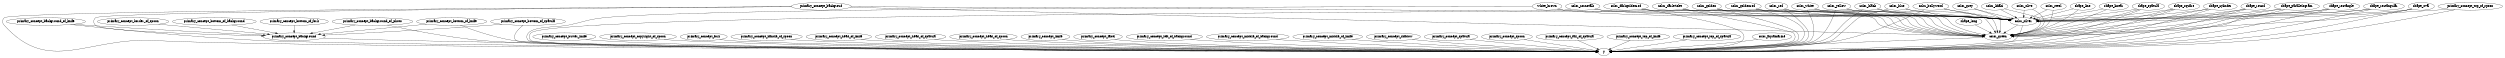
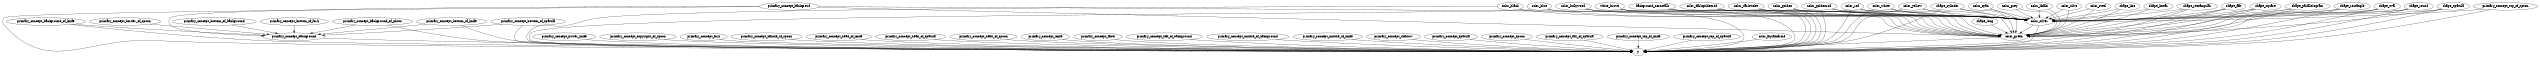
node "color_cornstalk": label "color_cornstalk" -> "background_cornstalk"
node "color_cyan": added
node "shape_flat": added
